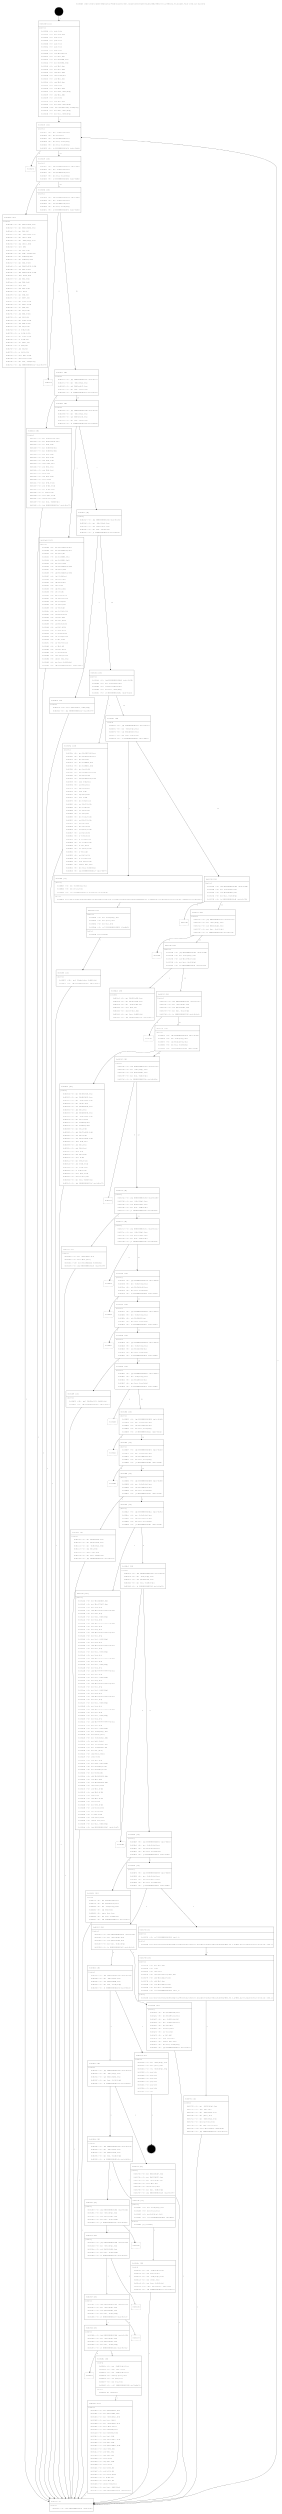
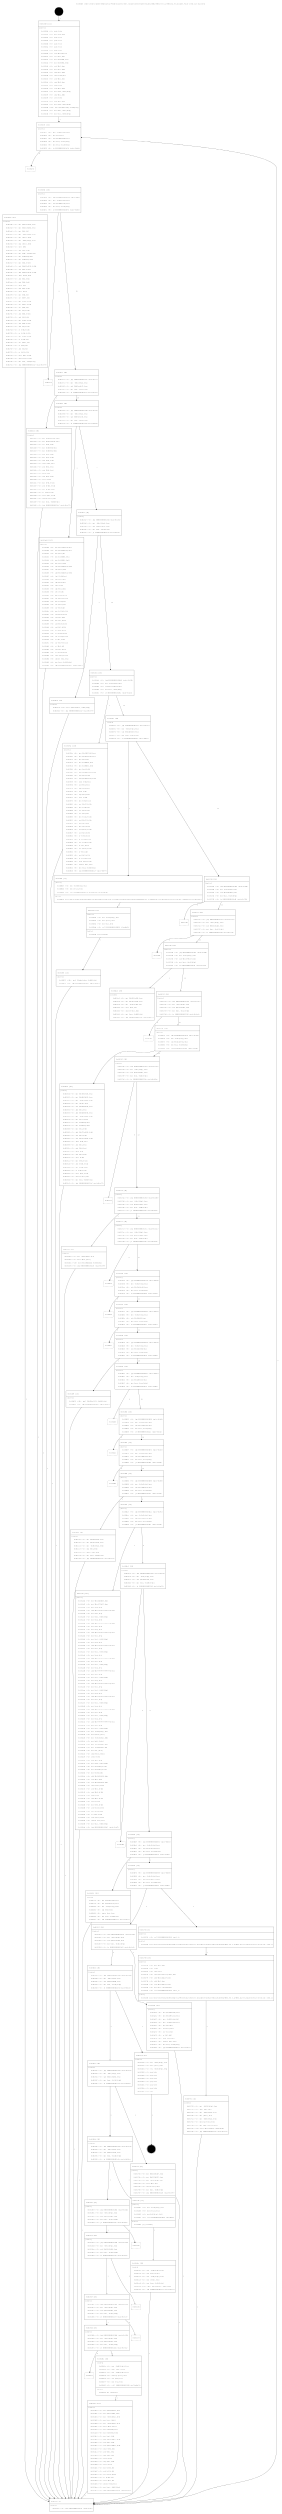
node "0x40163f [28]": removed
